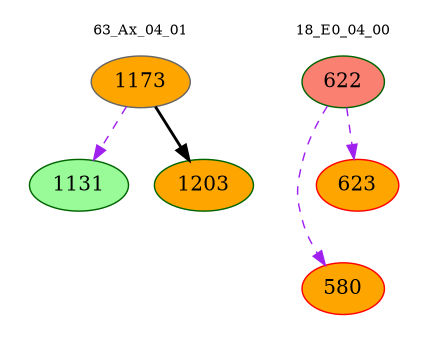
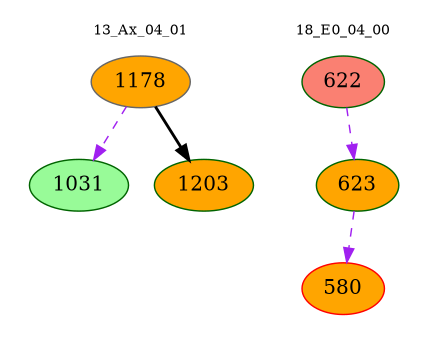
cluster "63_Ax_04_01": label "63_Ax_04_01" -> "13_Ax_04_01"
node "1173": label "1173" -> "1178"
edge "622" -> "580": now "623" -> "580"
node "1131": label "1131" -> "1031"
node "623": color red -> darkgreen
